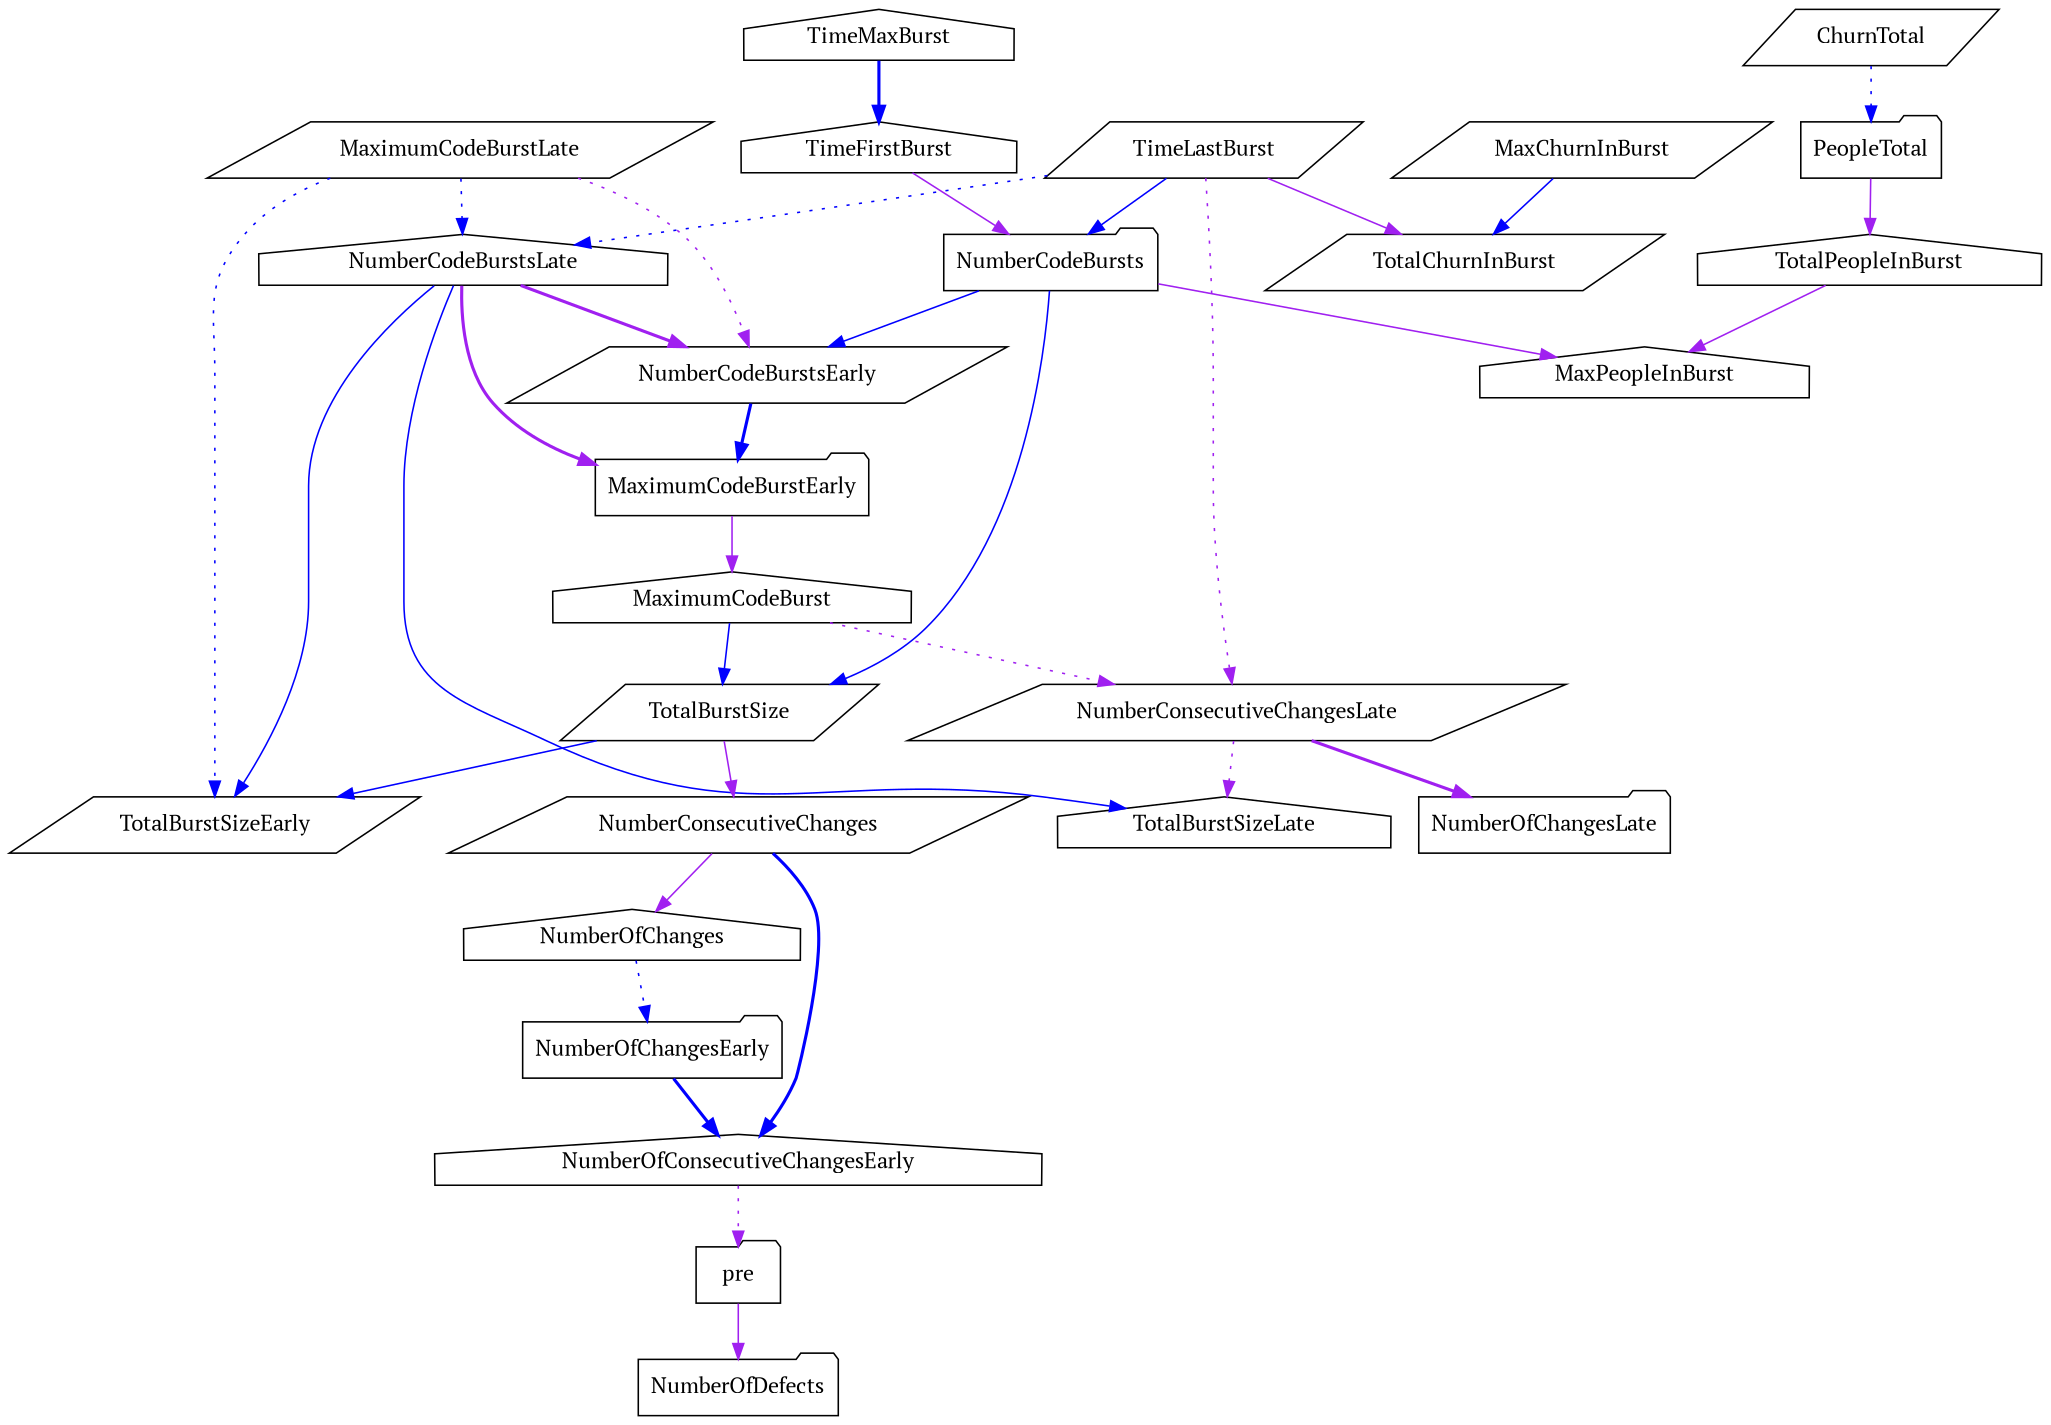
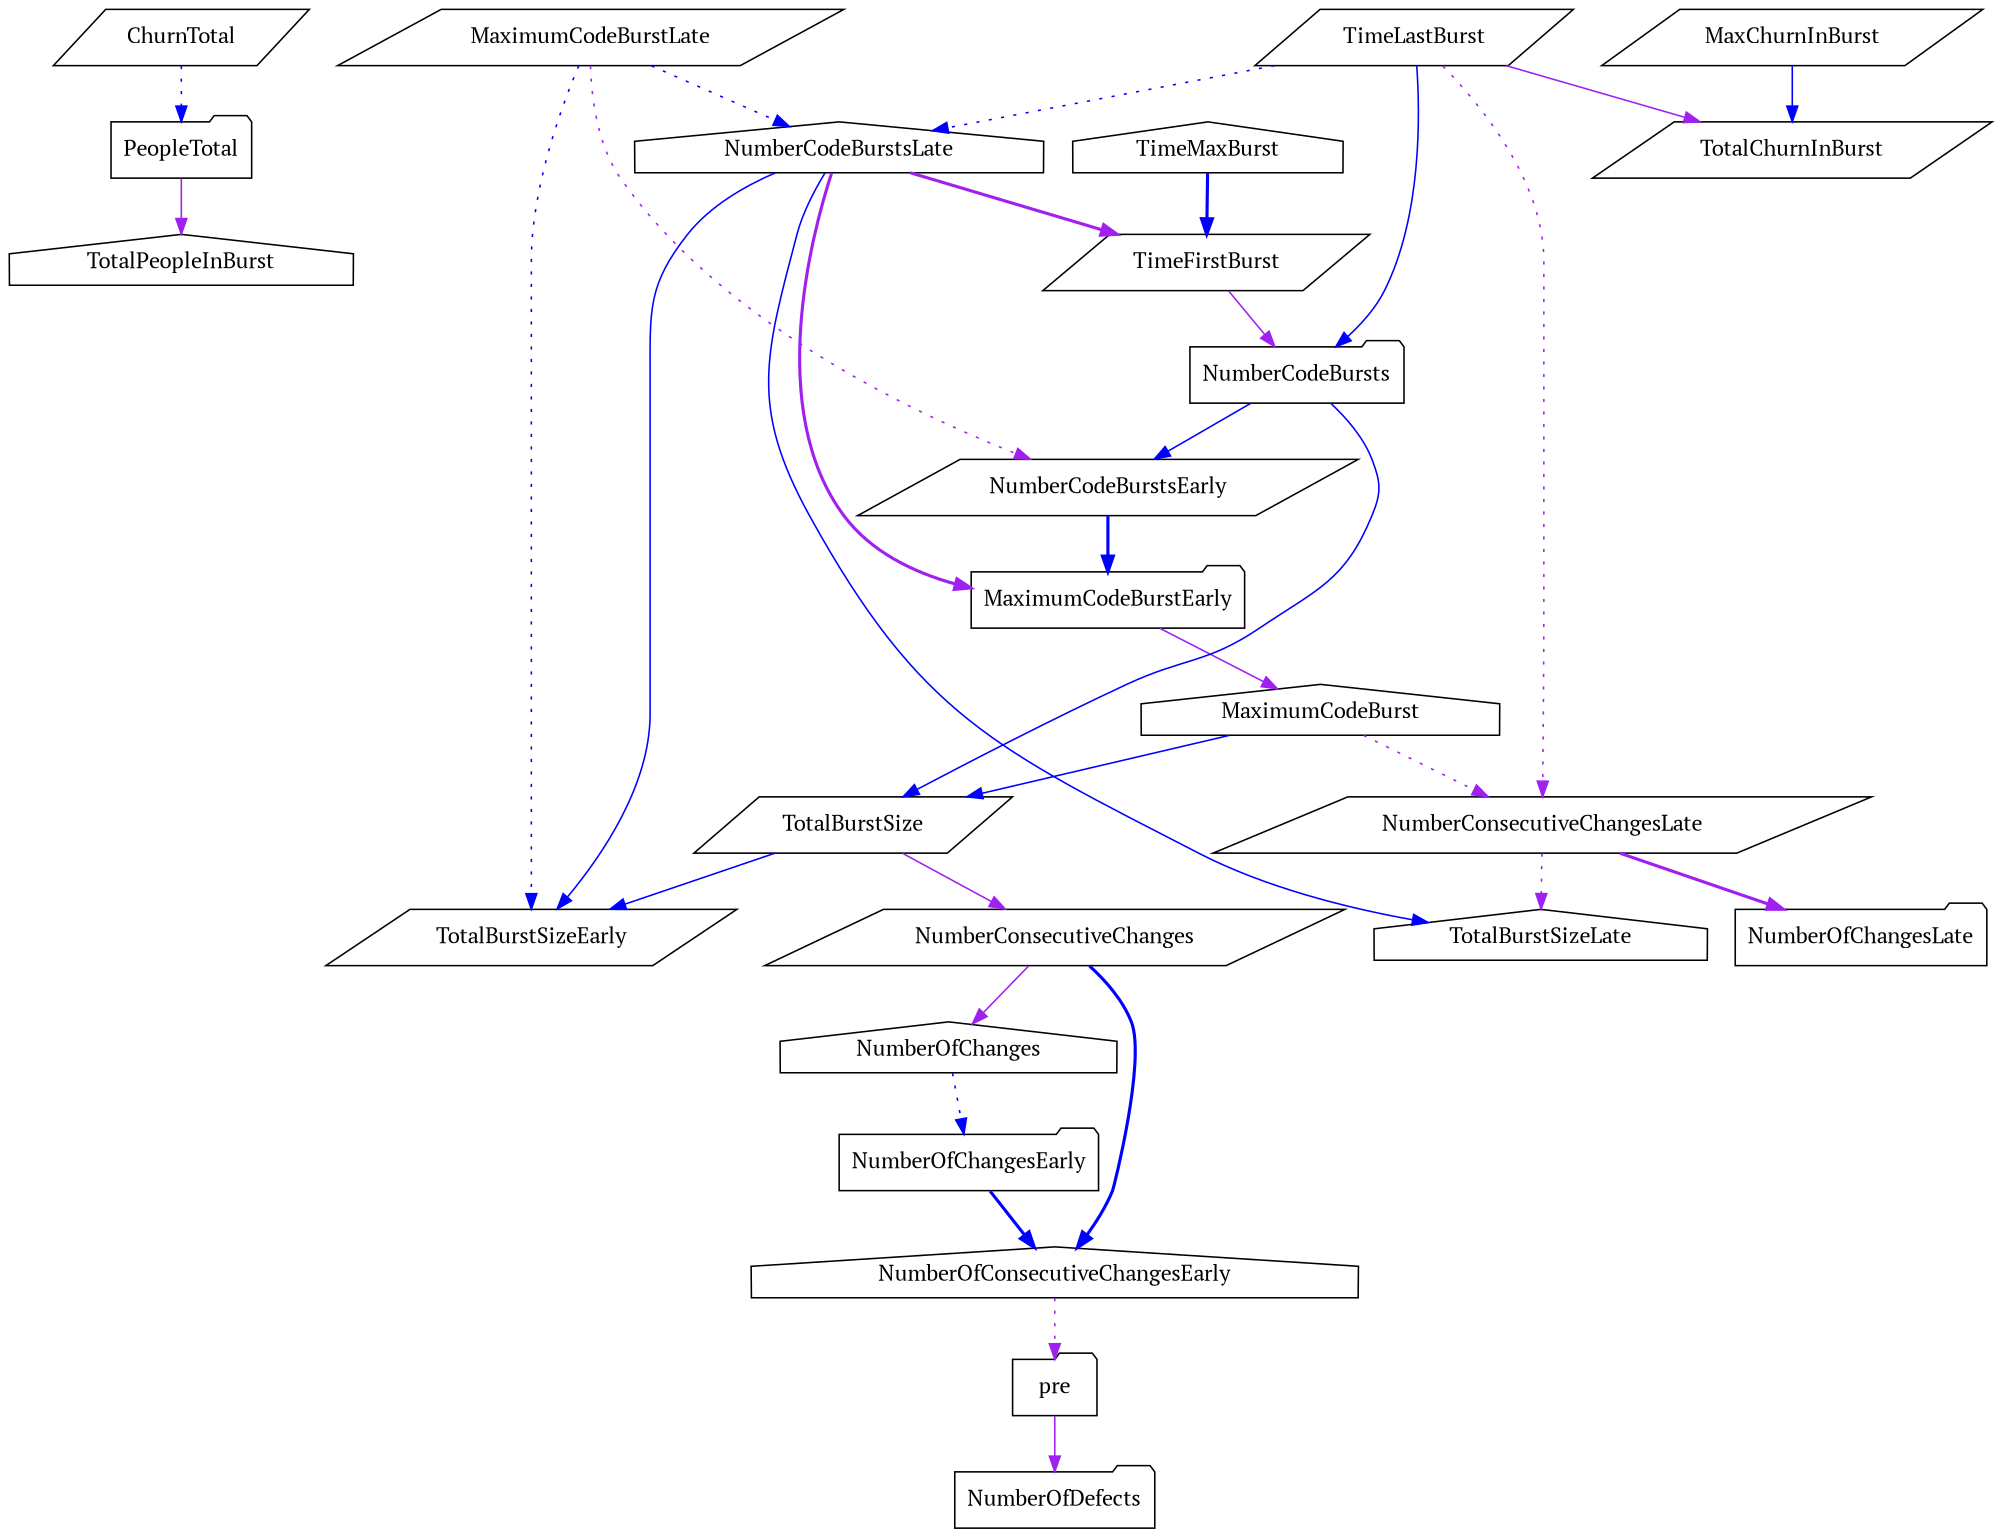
node "TimeFirstBurst": shape house -> parallelogram
edge "NumberCodeBurstsLate" -> "NumberCodeBurstsEarly": now "NumberCodeBurstsLate" -> "TimeFirstBurst"
node "MaxPeopleInBurst": removed
